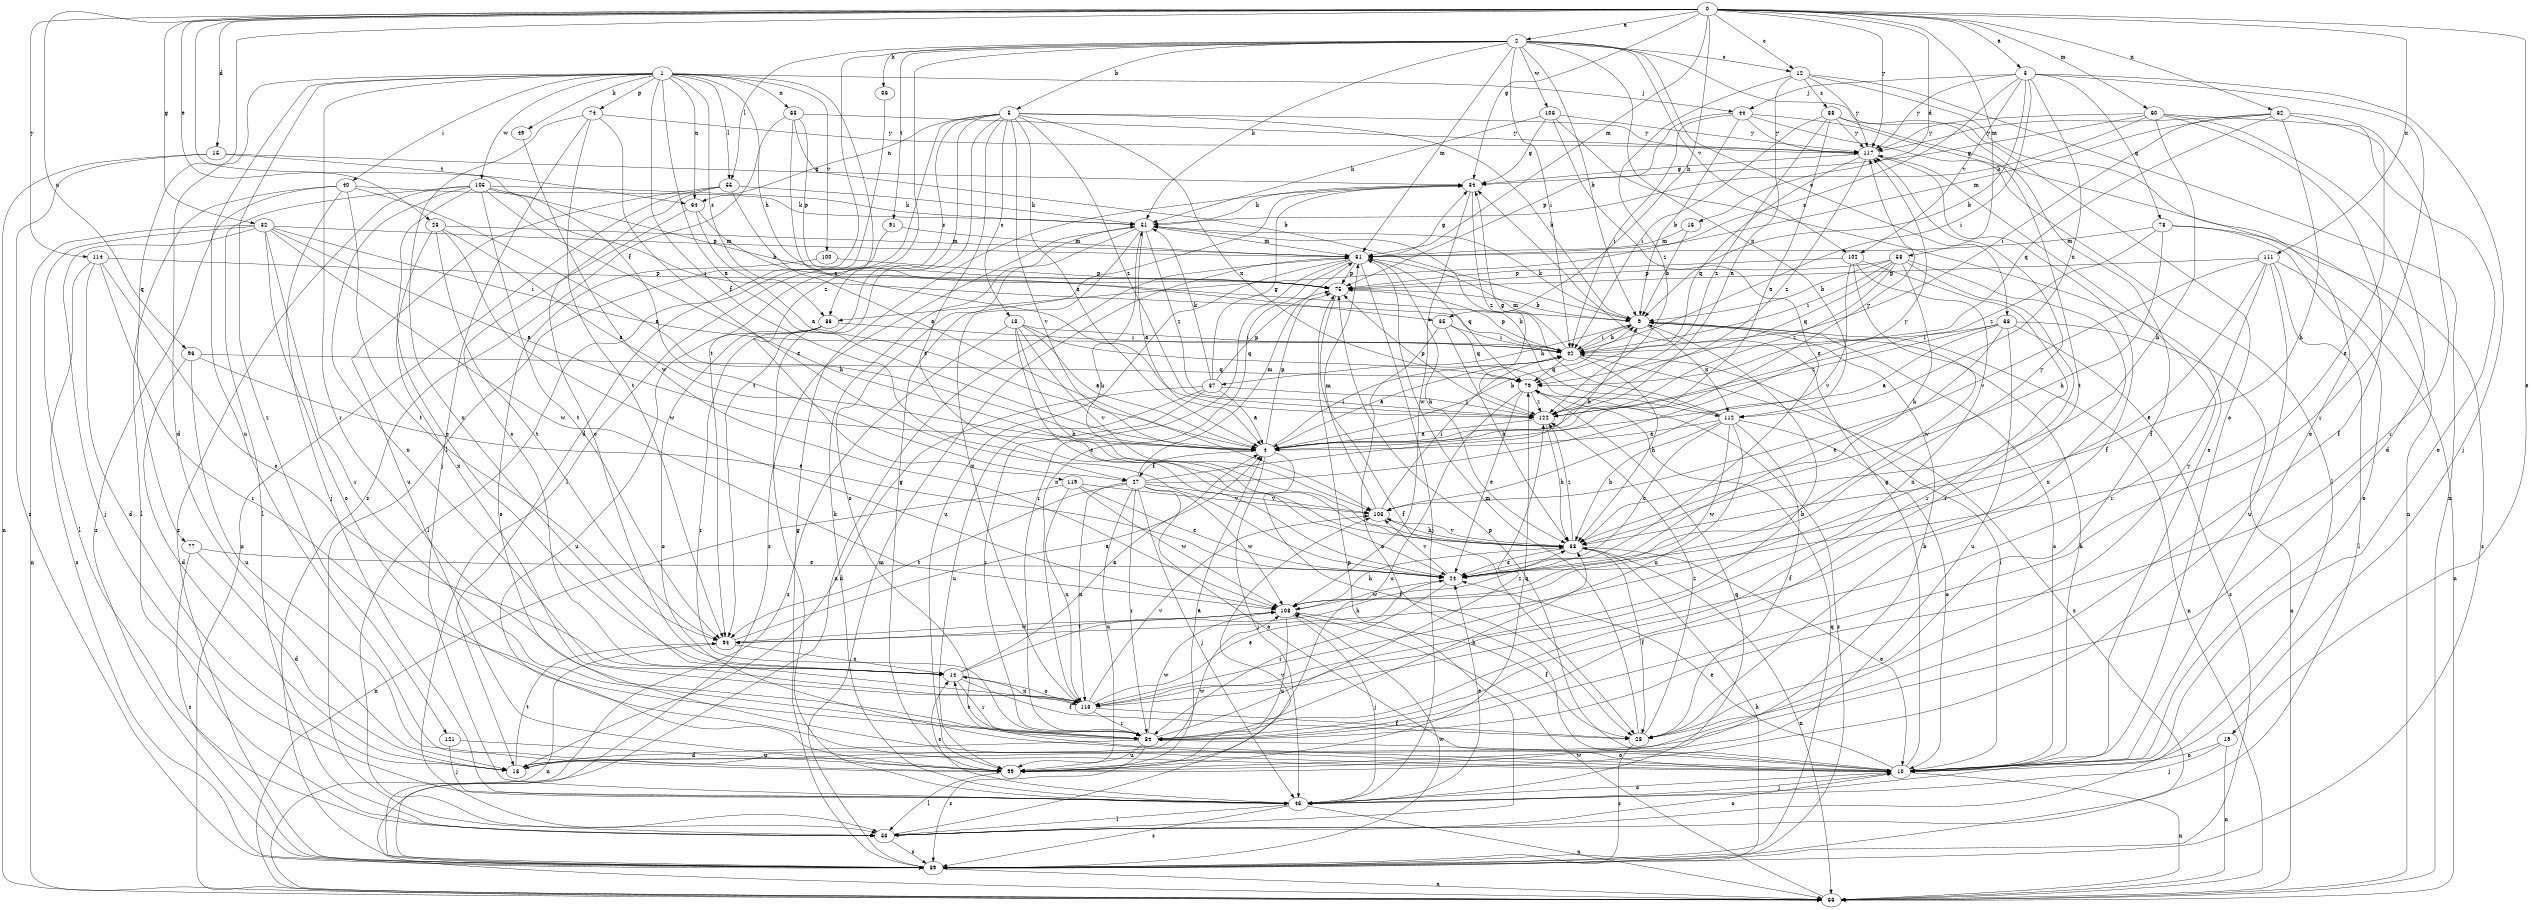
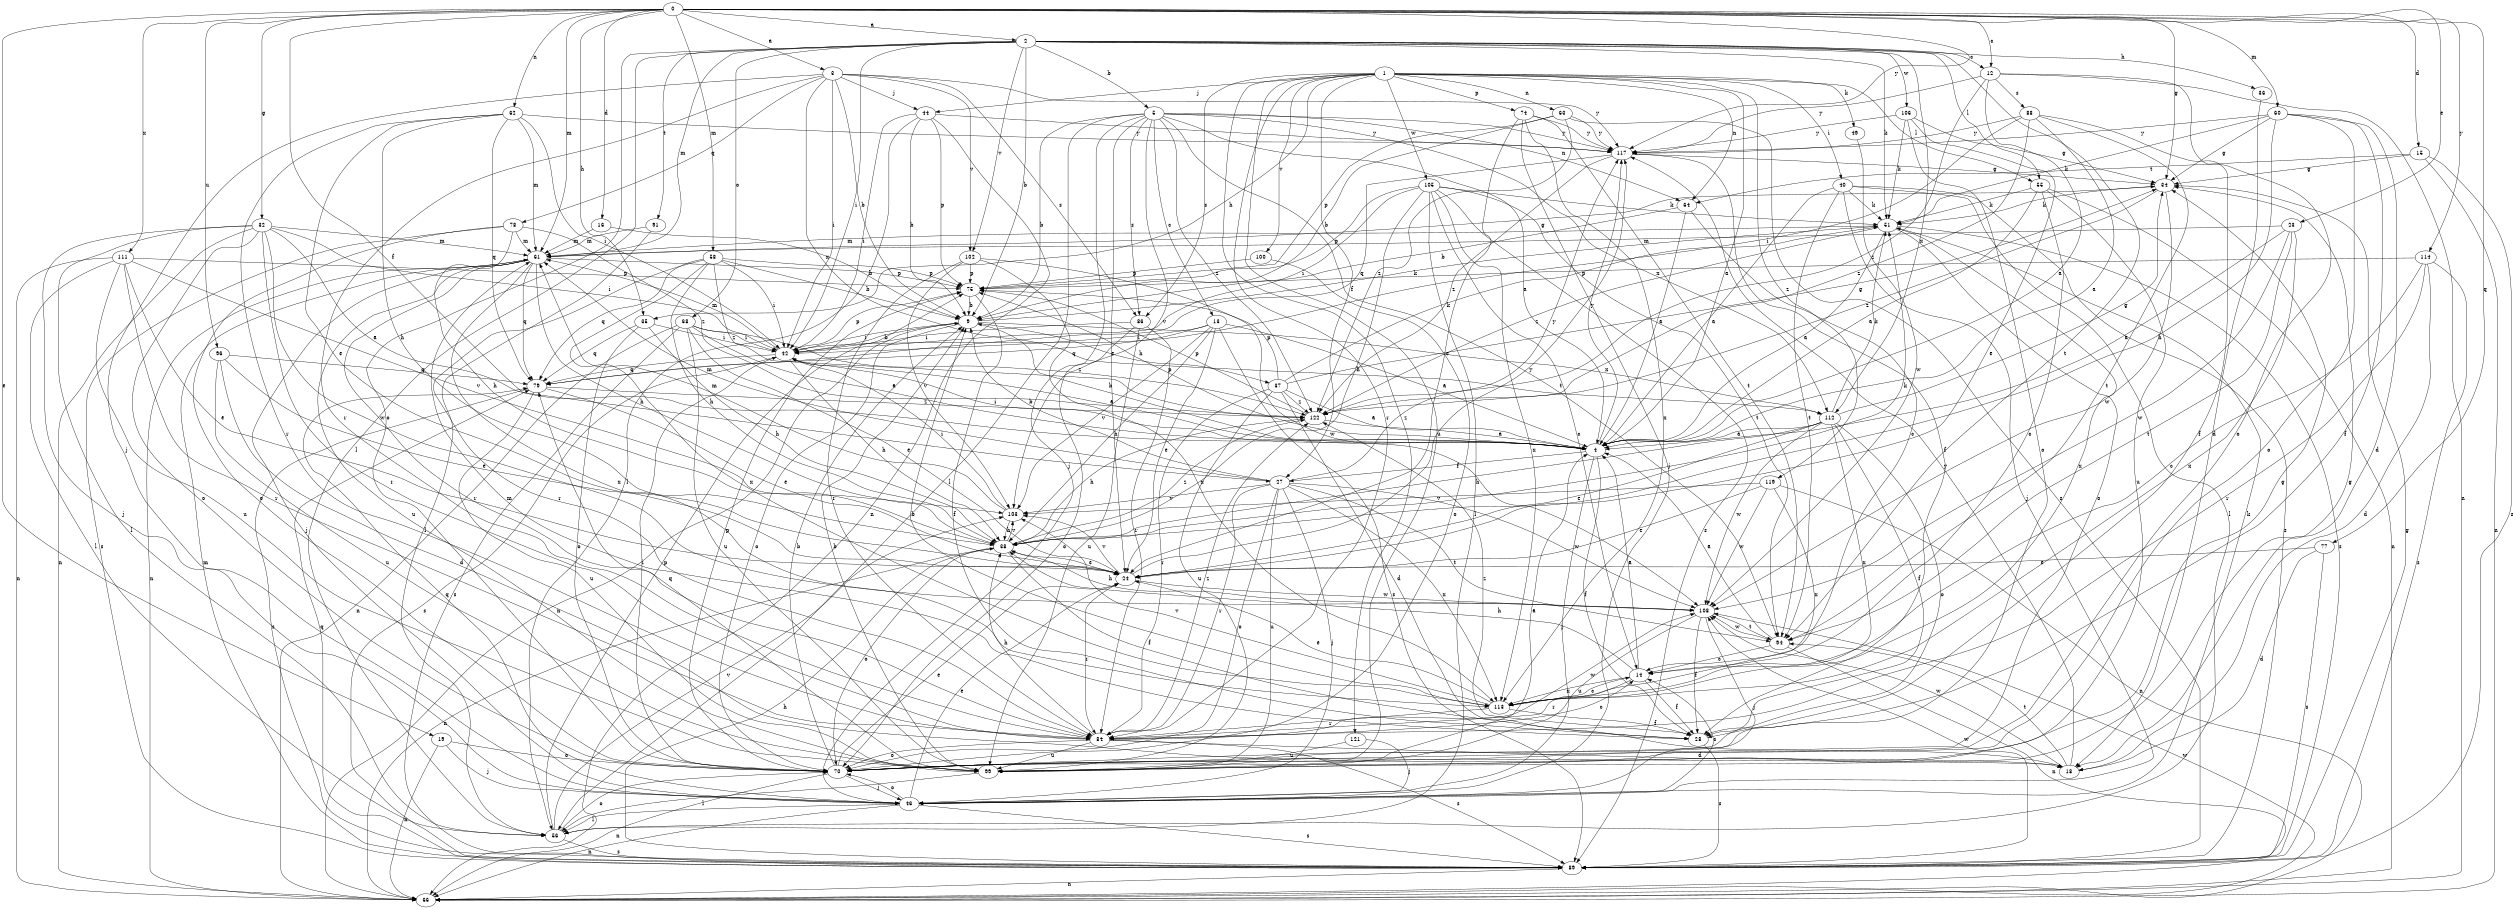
edge "1" -> "18": removed, label "d"
node "10": label "10" -> "70"
